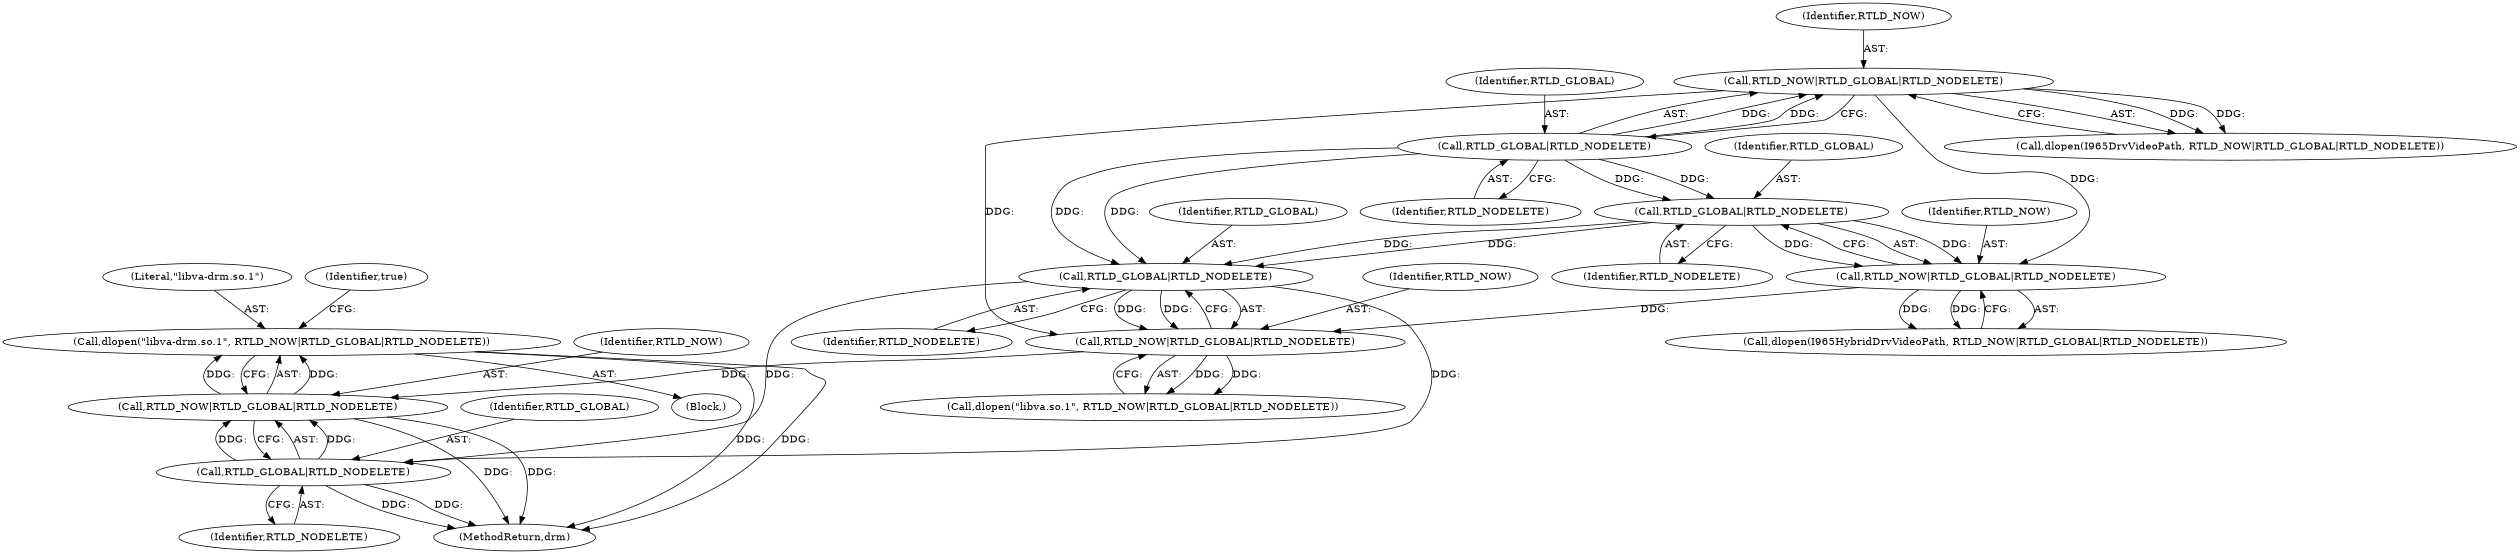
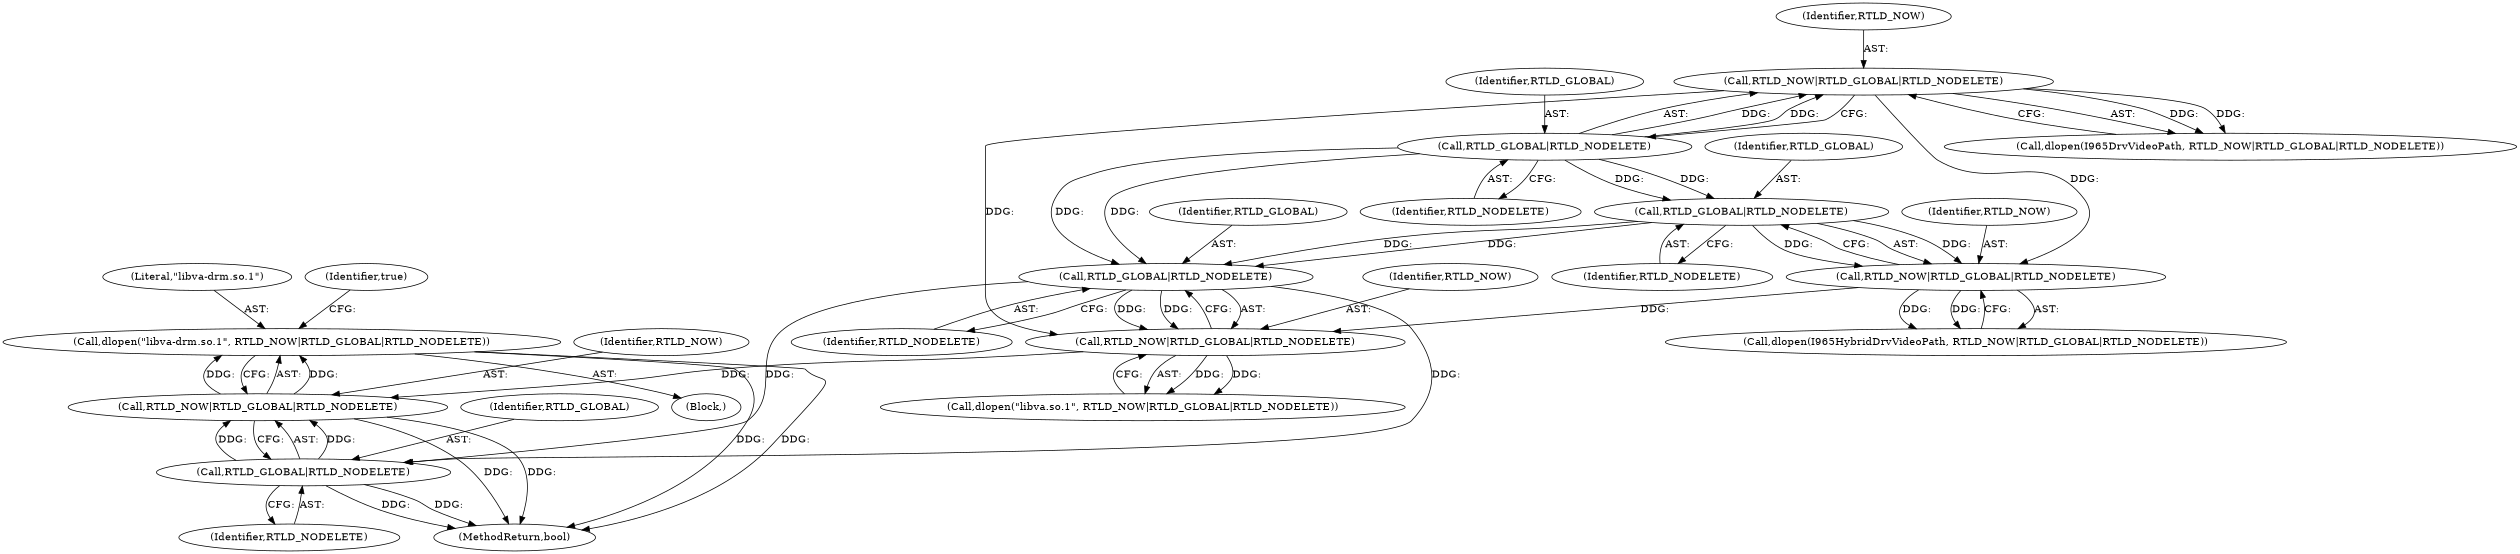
node "(MethodReturn,drm)": label "(MethodReturn,drm)" -> "(MethodReturn,bool)"
